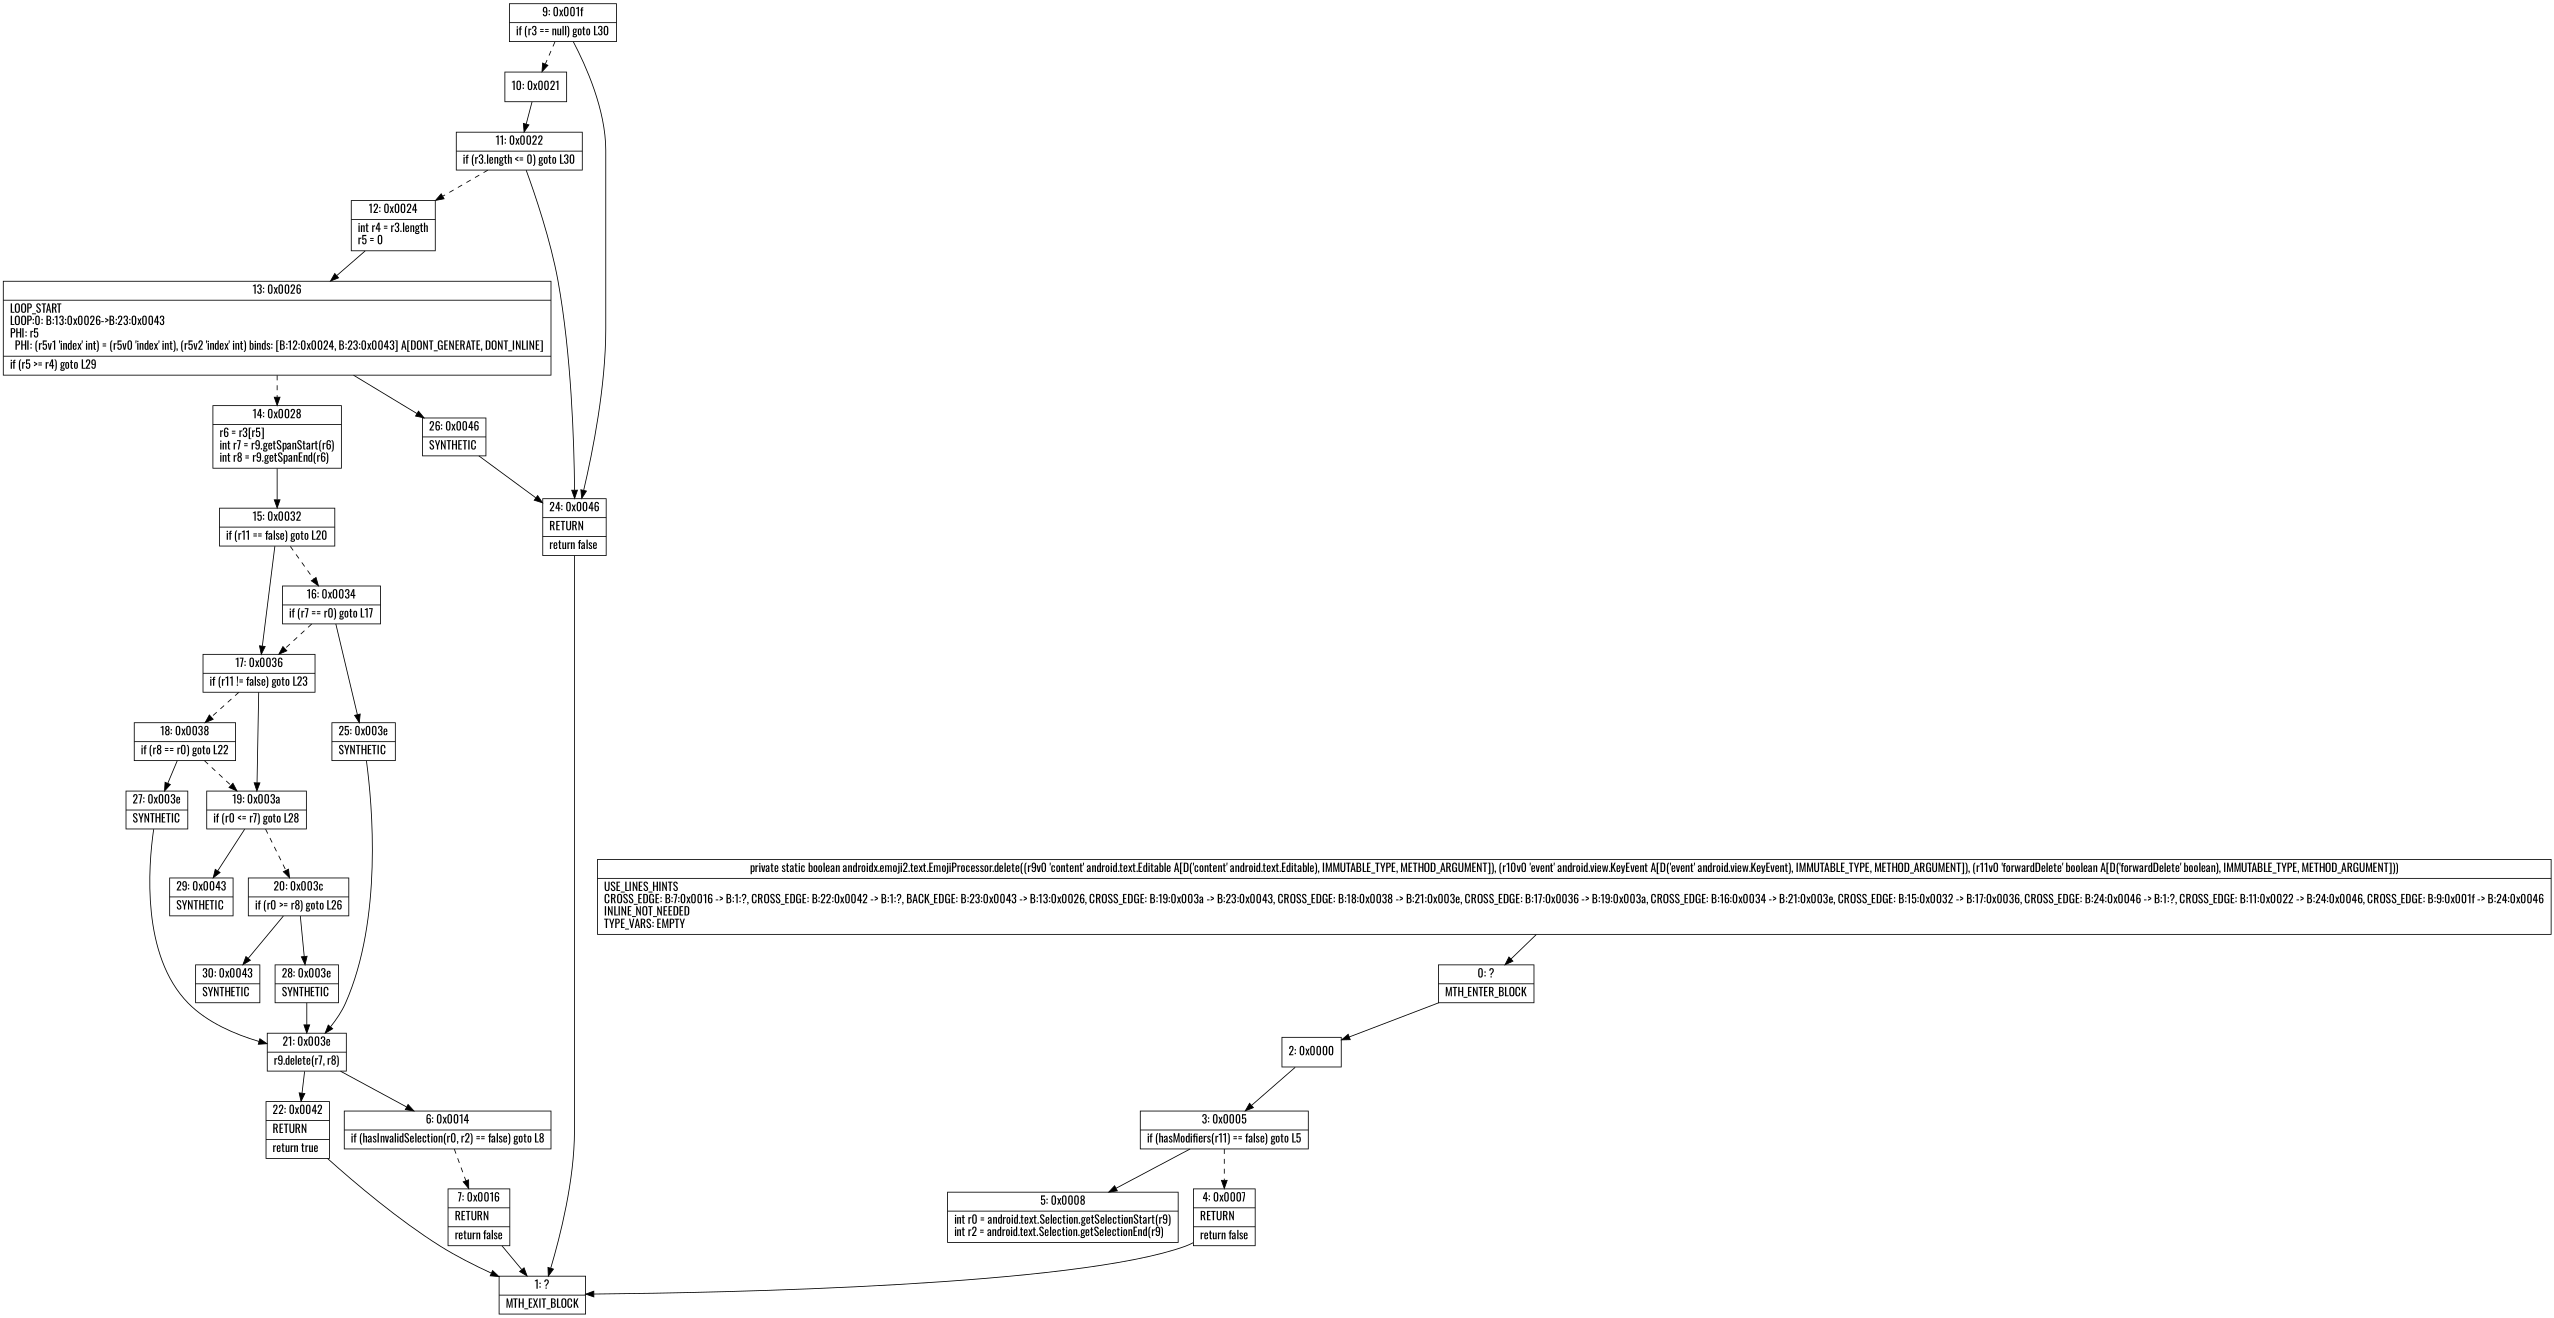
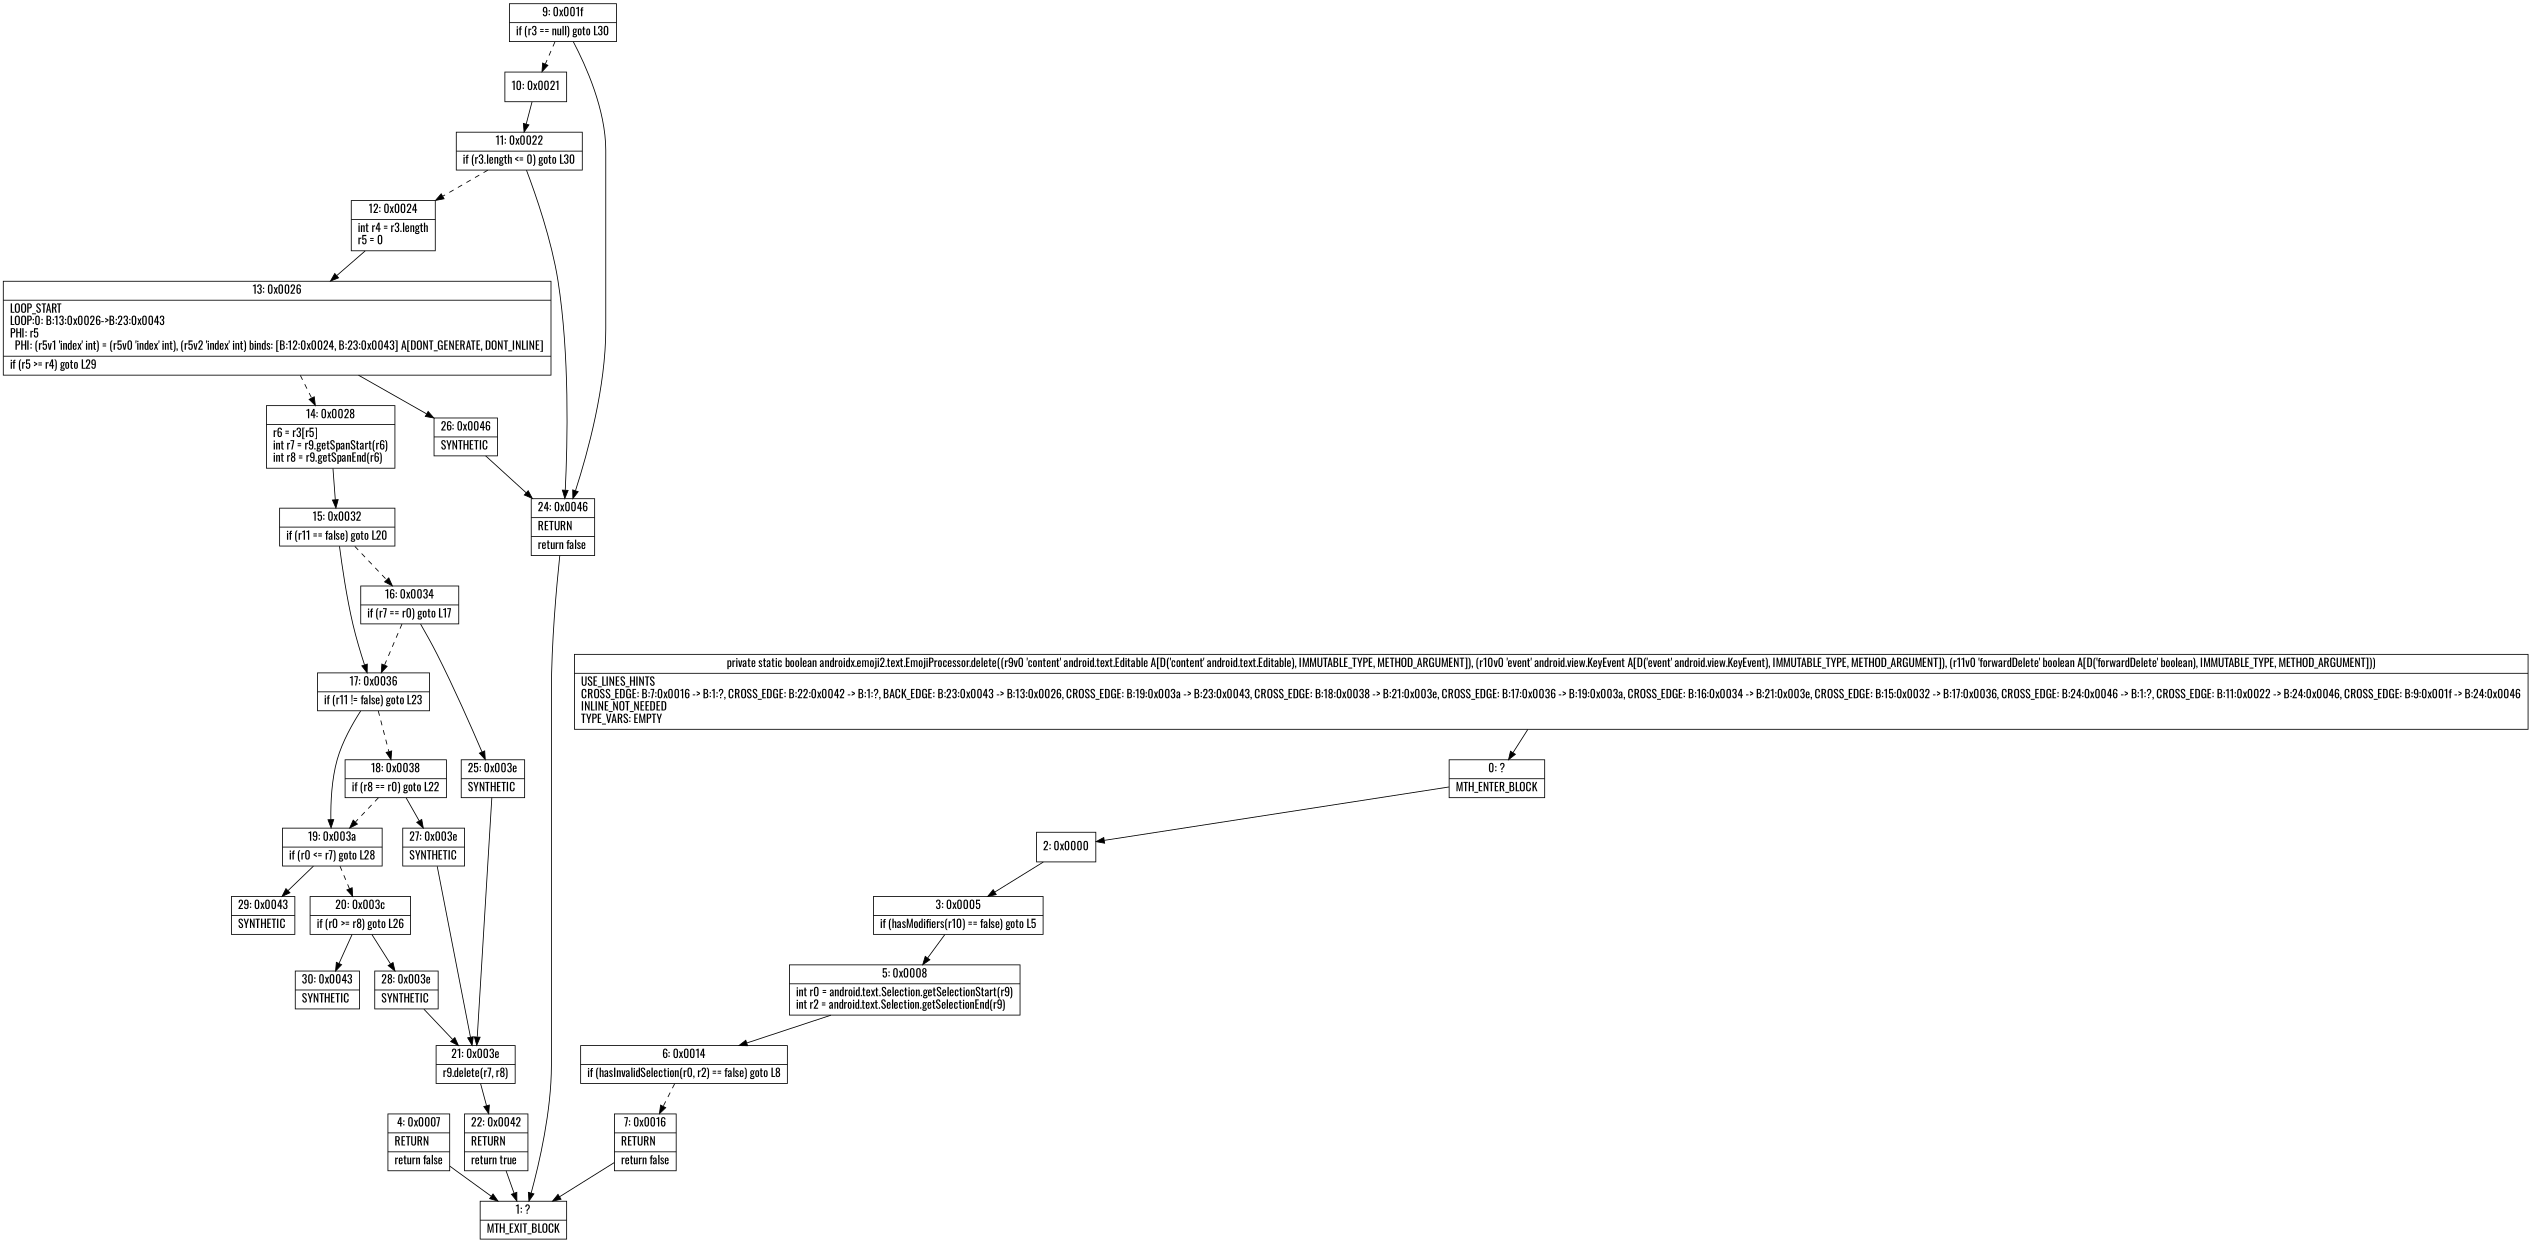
edge "21: 0x003e" -> "6: 0x0014": now "5: 0x0008" -> "6: 0x0014"
node "3: 0x0005": text "if (hasModifiers(r11) == false) goto L5" -> "if (hasModifiers(r10) == false) goto L5"
edge "3: 0x0005" -> "4: 0x0007": removed
